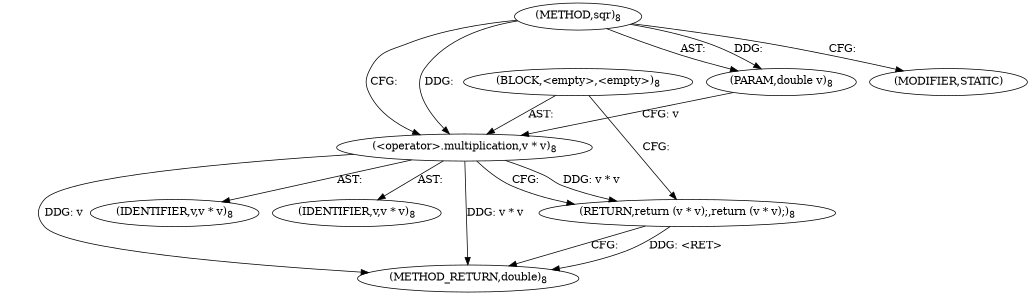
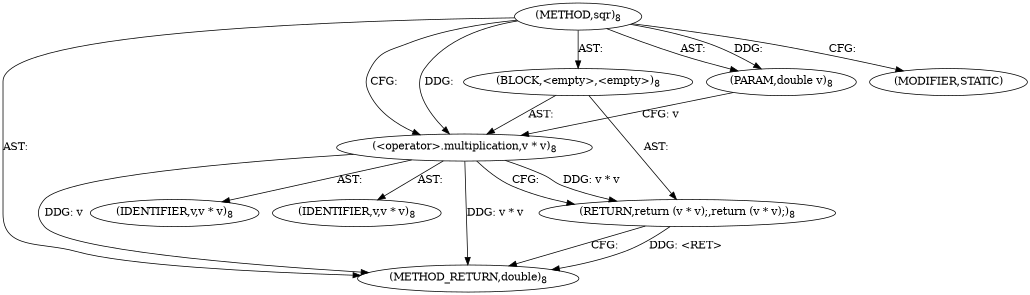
edge "(METHOD,sqr)" -> "(BLOCK,<empty>,<empty>)": added, label "AST:"
edge "(METHOD,sqr)" -> "(METHOD_RETURN,double)": added, label "AST:"
edge "(BLOCK,<empty>,<empty>)" -> "(RETURN,return (v * v);,return (v * v);)": label "CFG: " -> "AST: "
